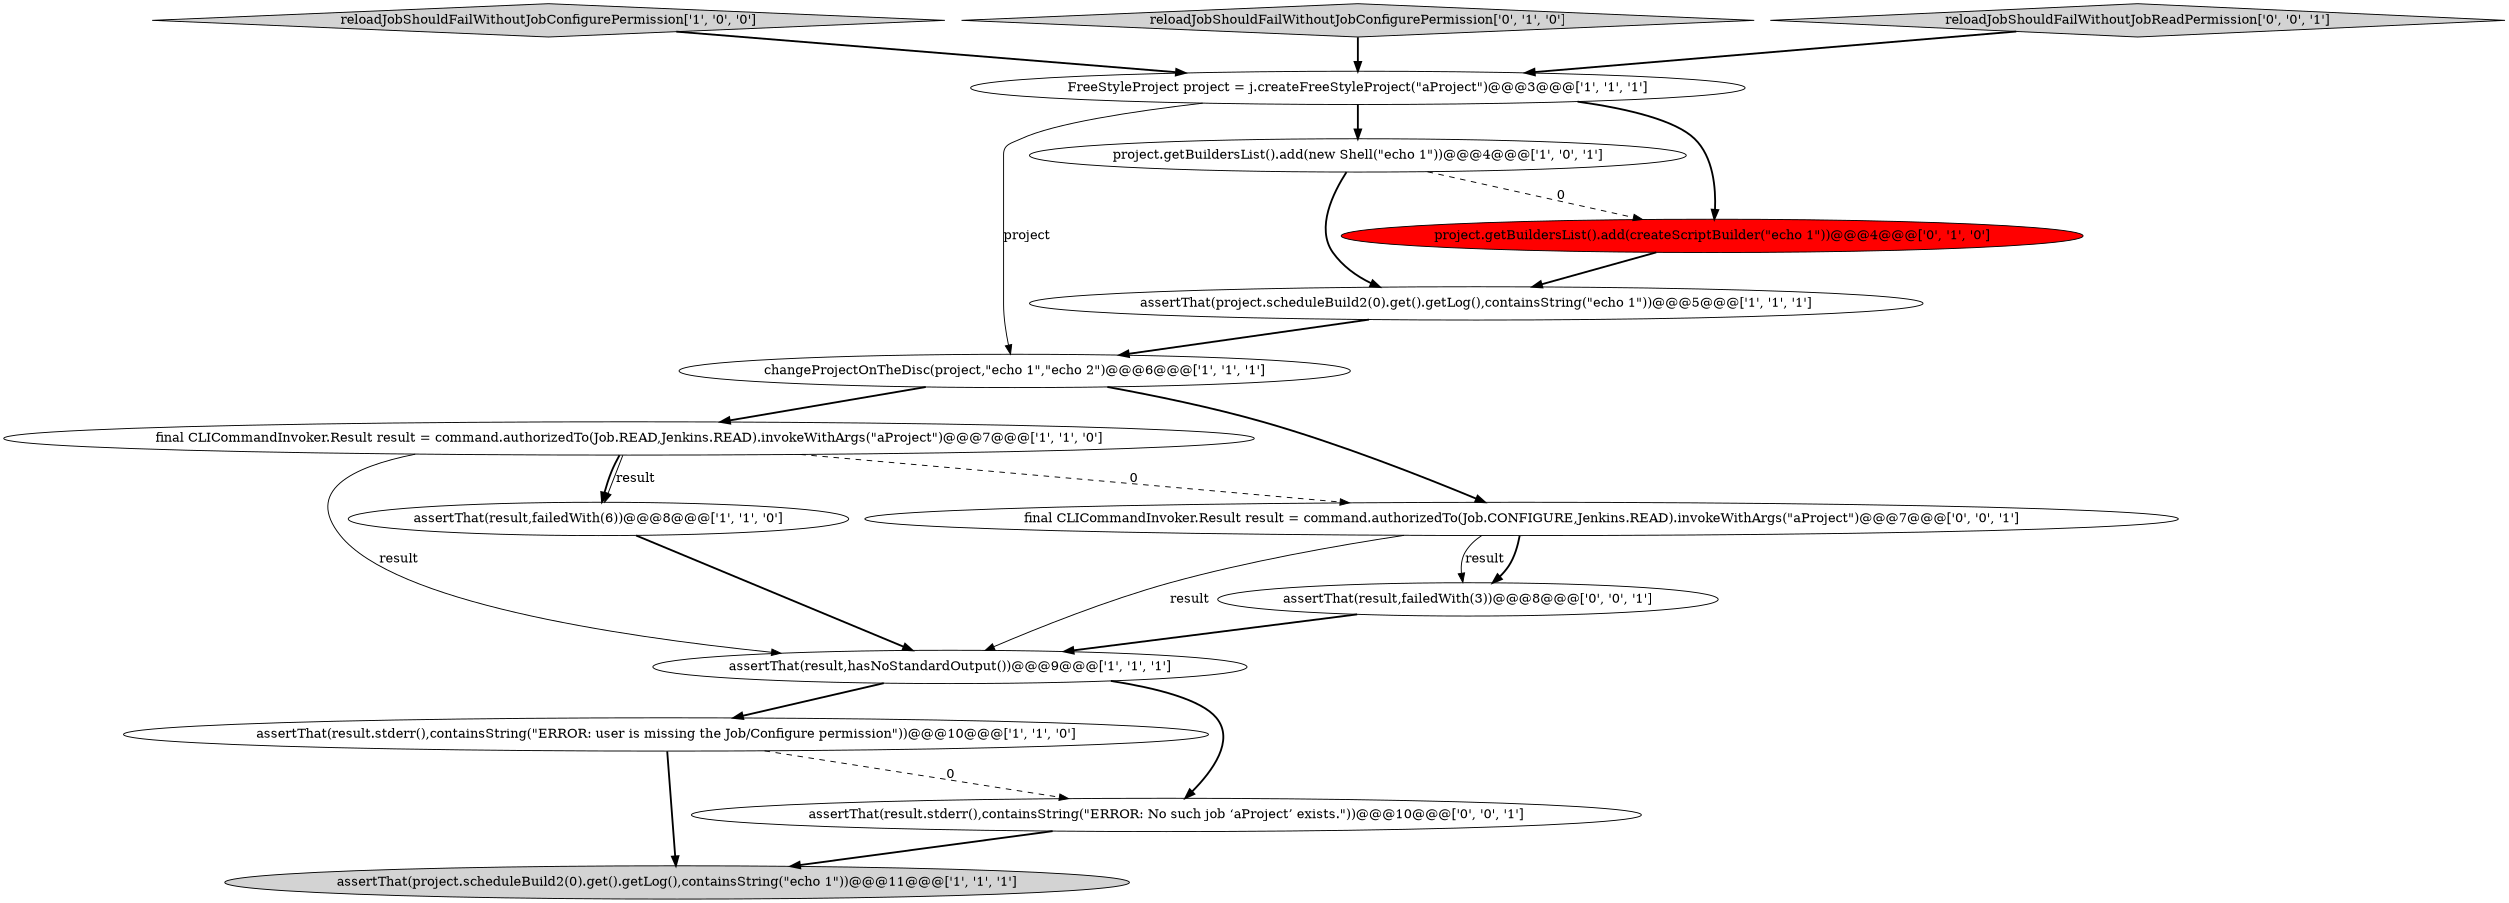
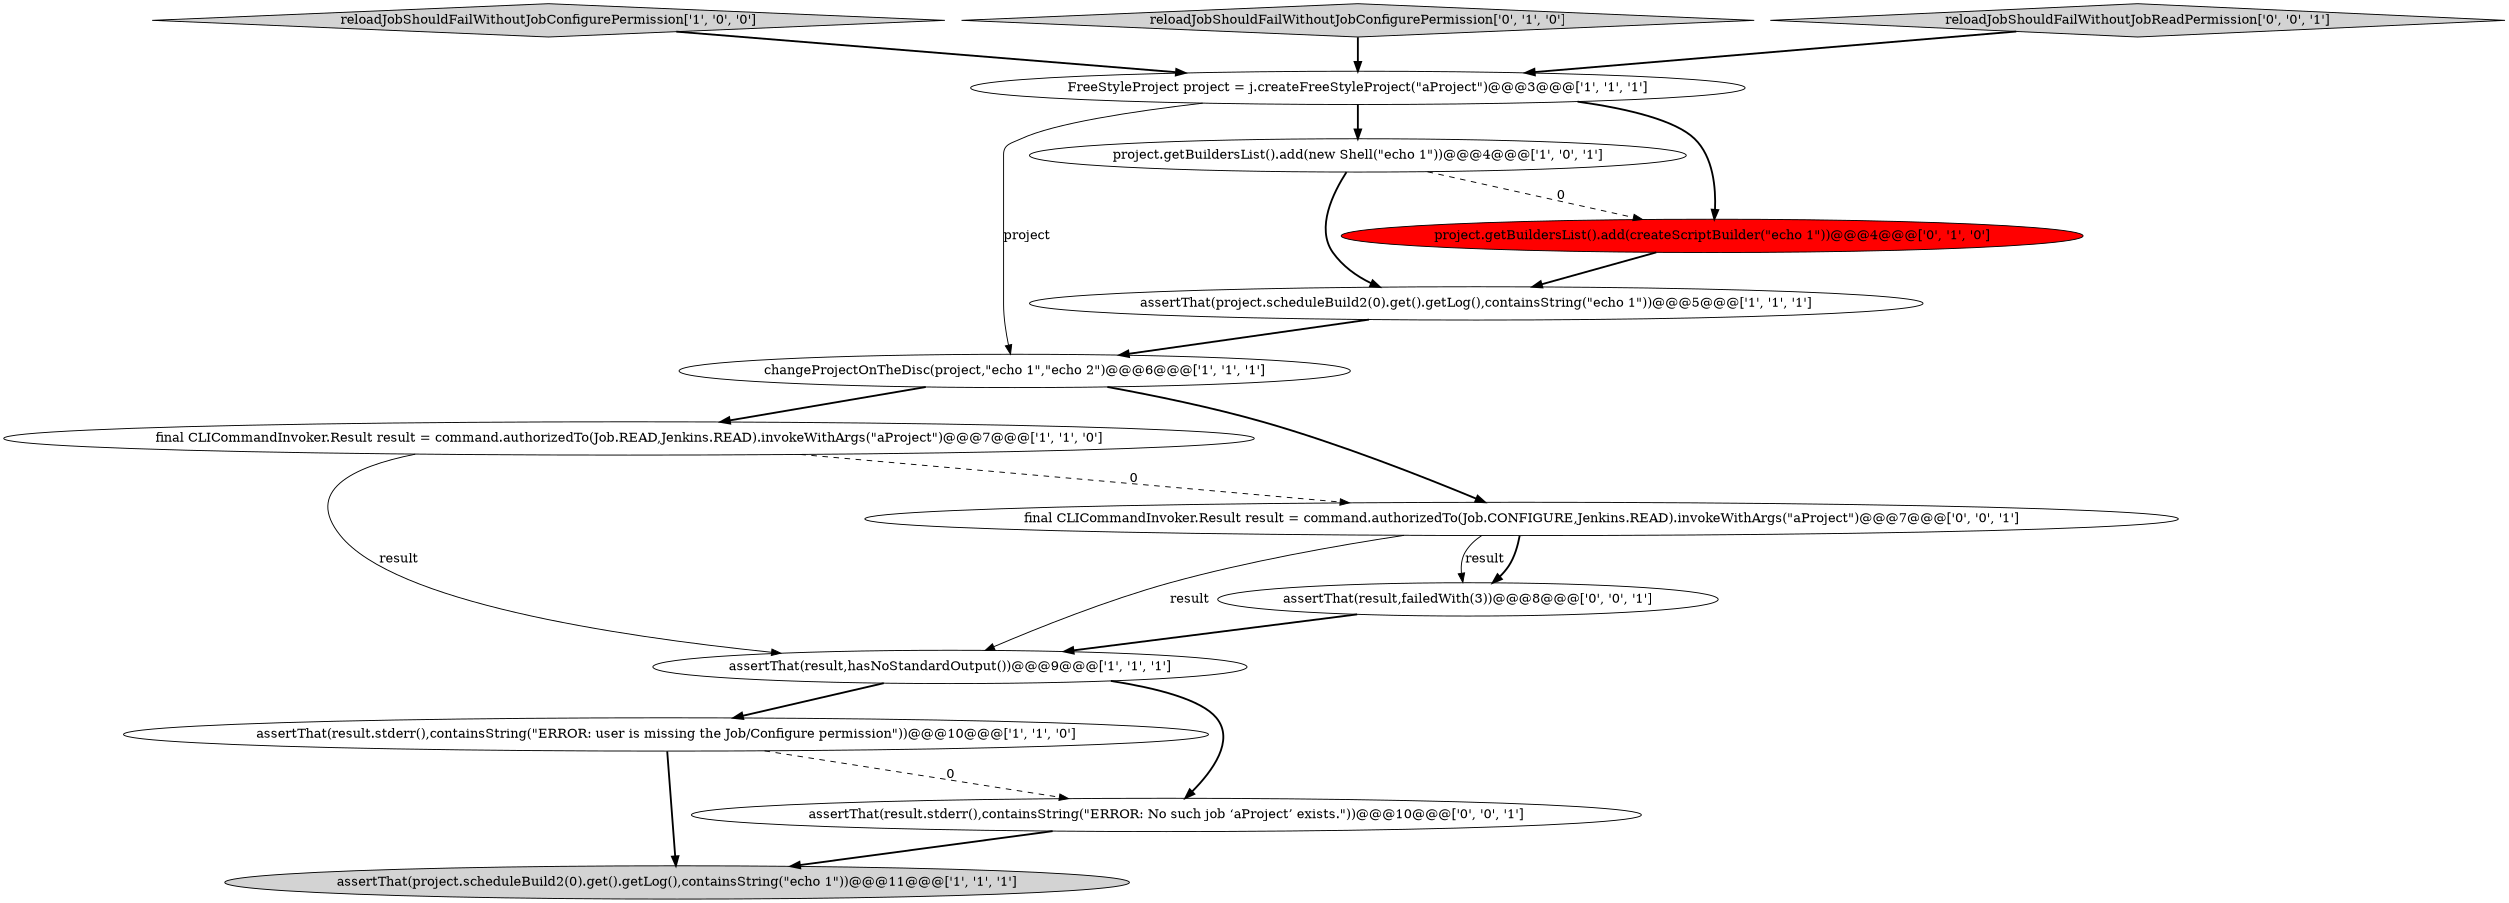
node "assertThat(result,failedWith(6))@@@8@@@['1', '1', '0']": removed
